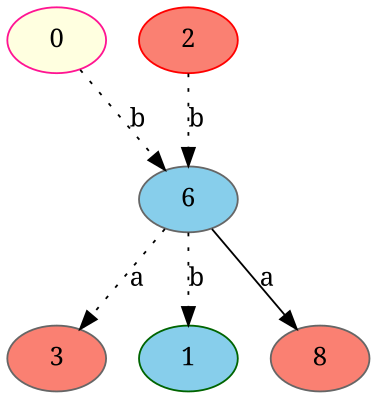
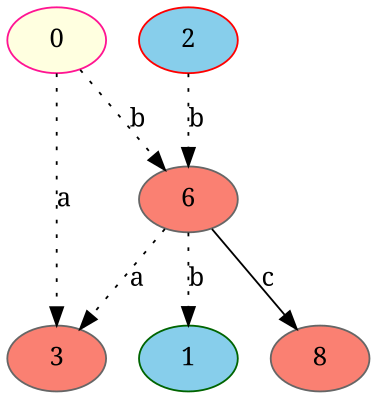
node "2": fillcolor salmon -> skyblue
edge "0" -> "3": added, label "a"
node "6": fillcolor skyblue -> salmon
edge "6" -> "8": label "a" -> "c"
